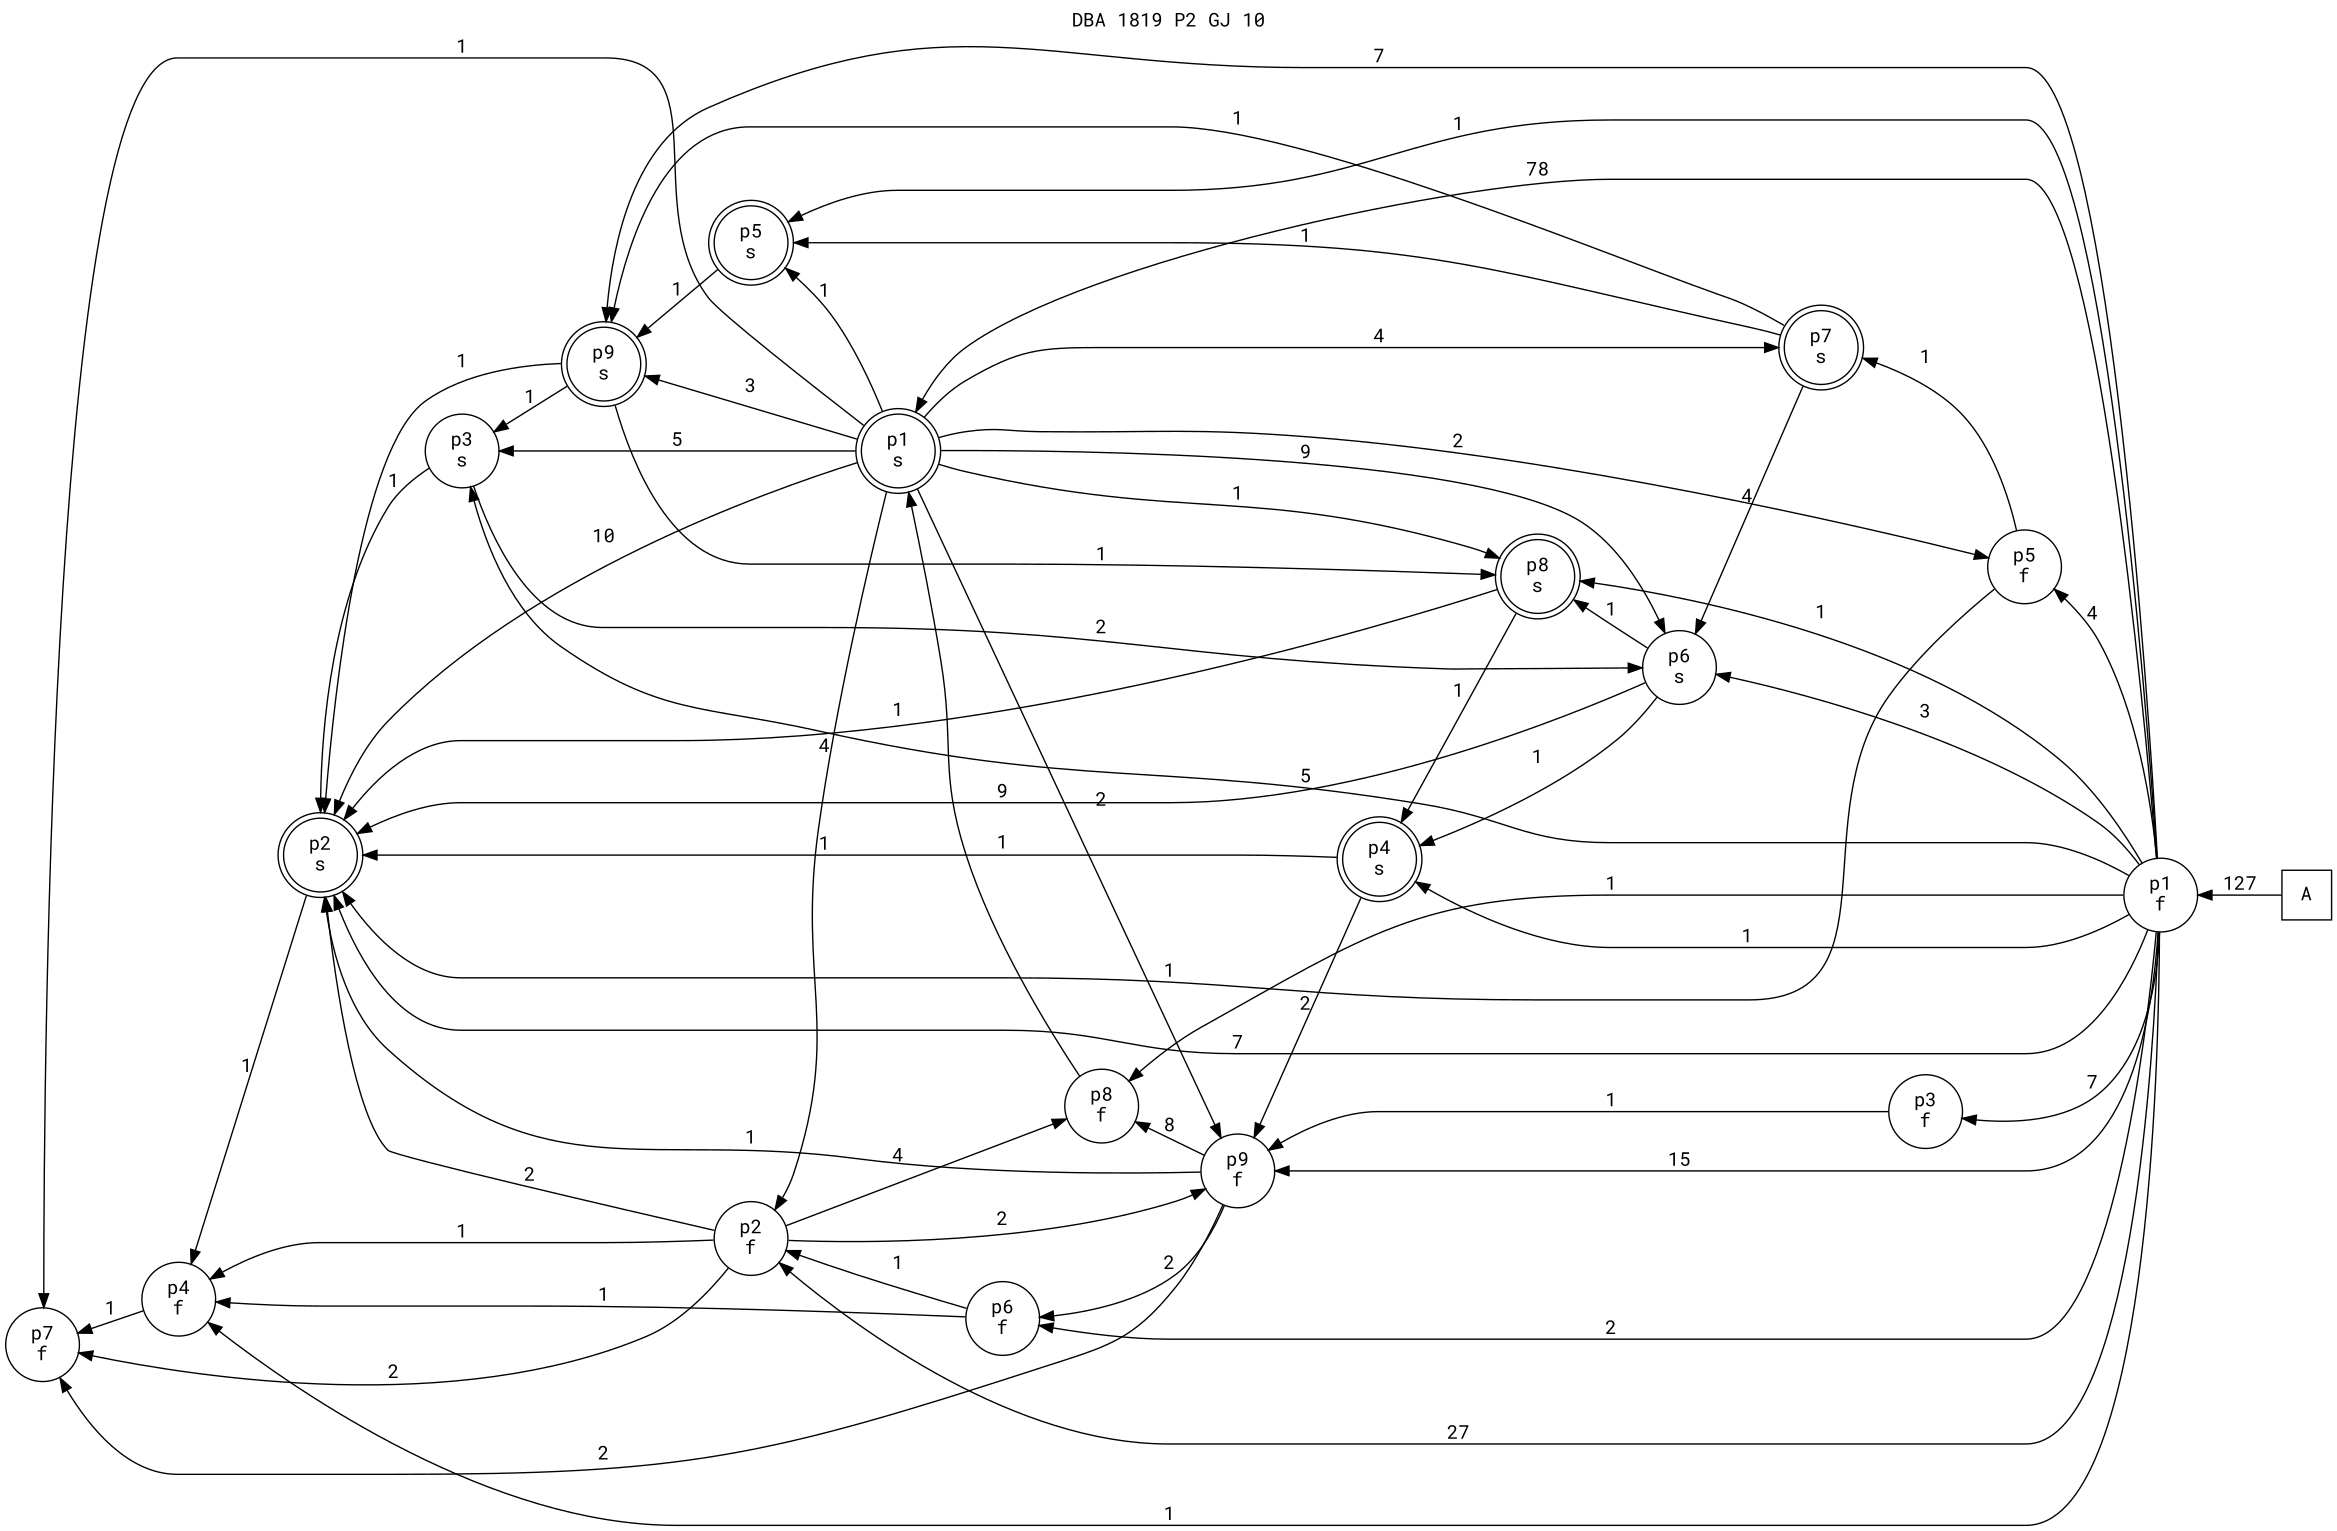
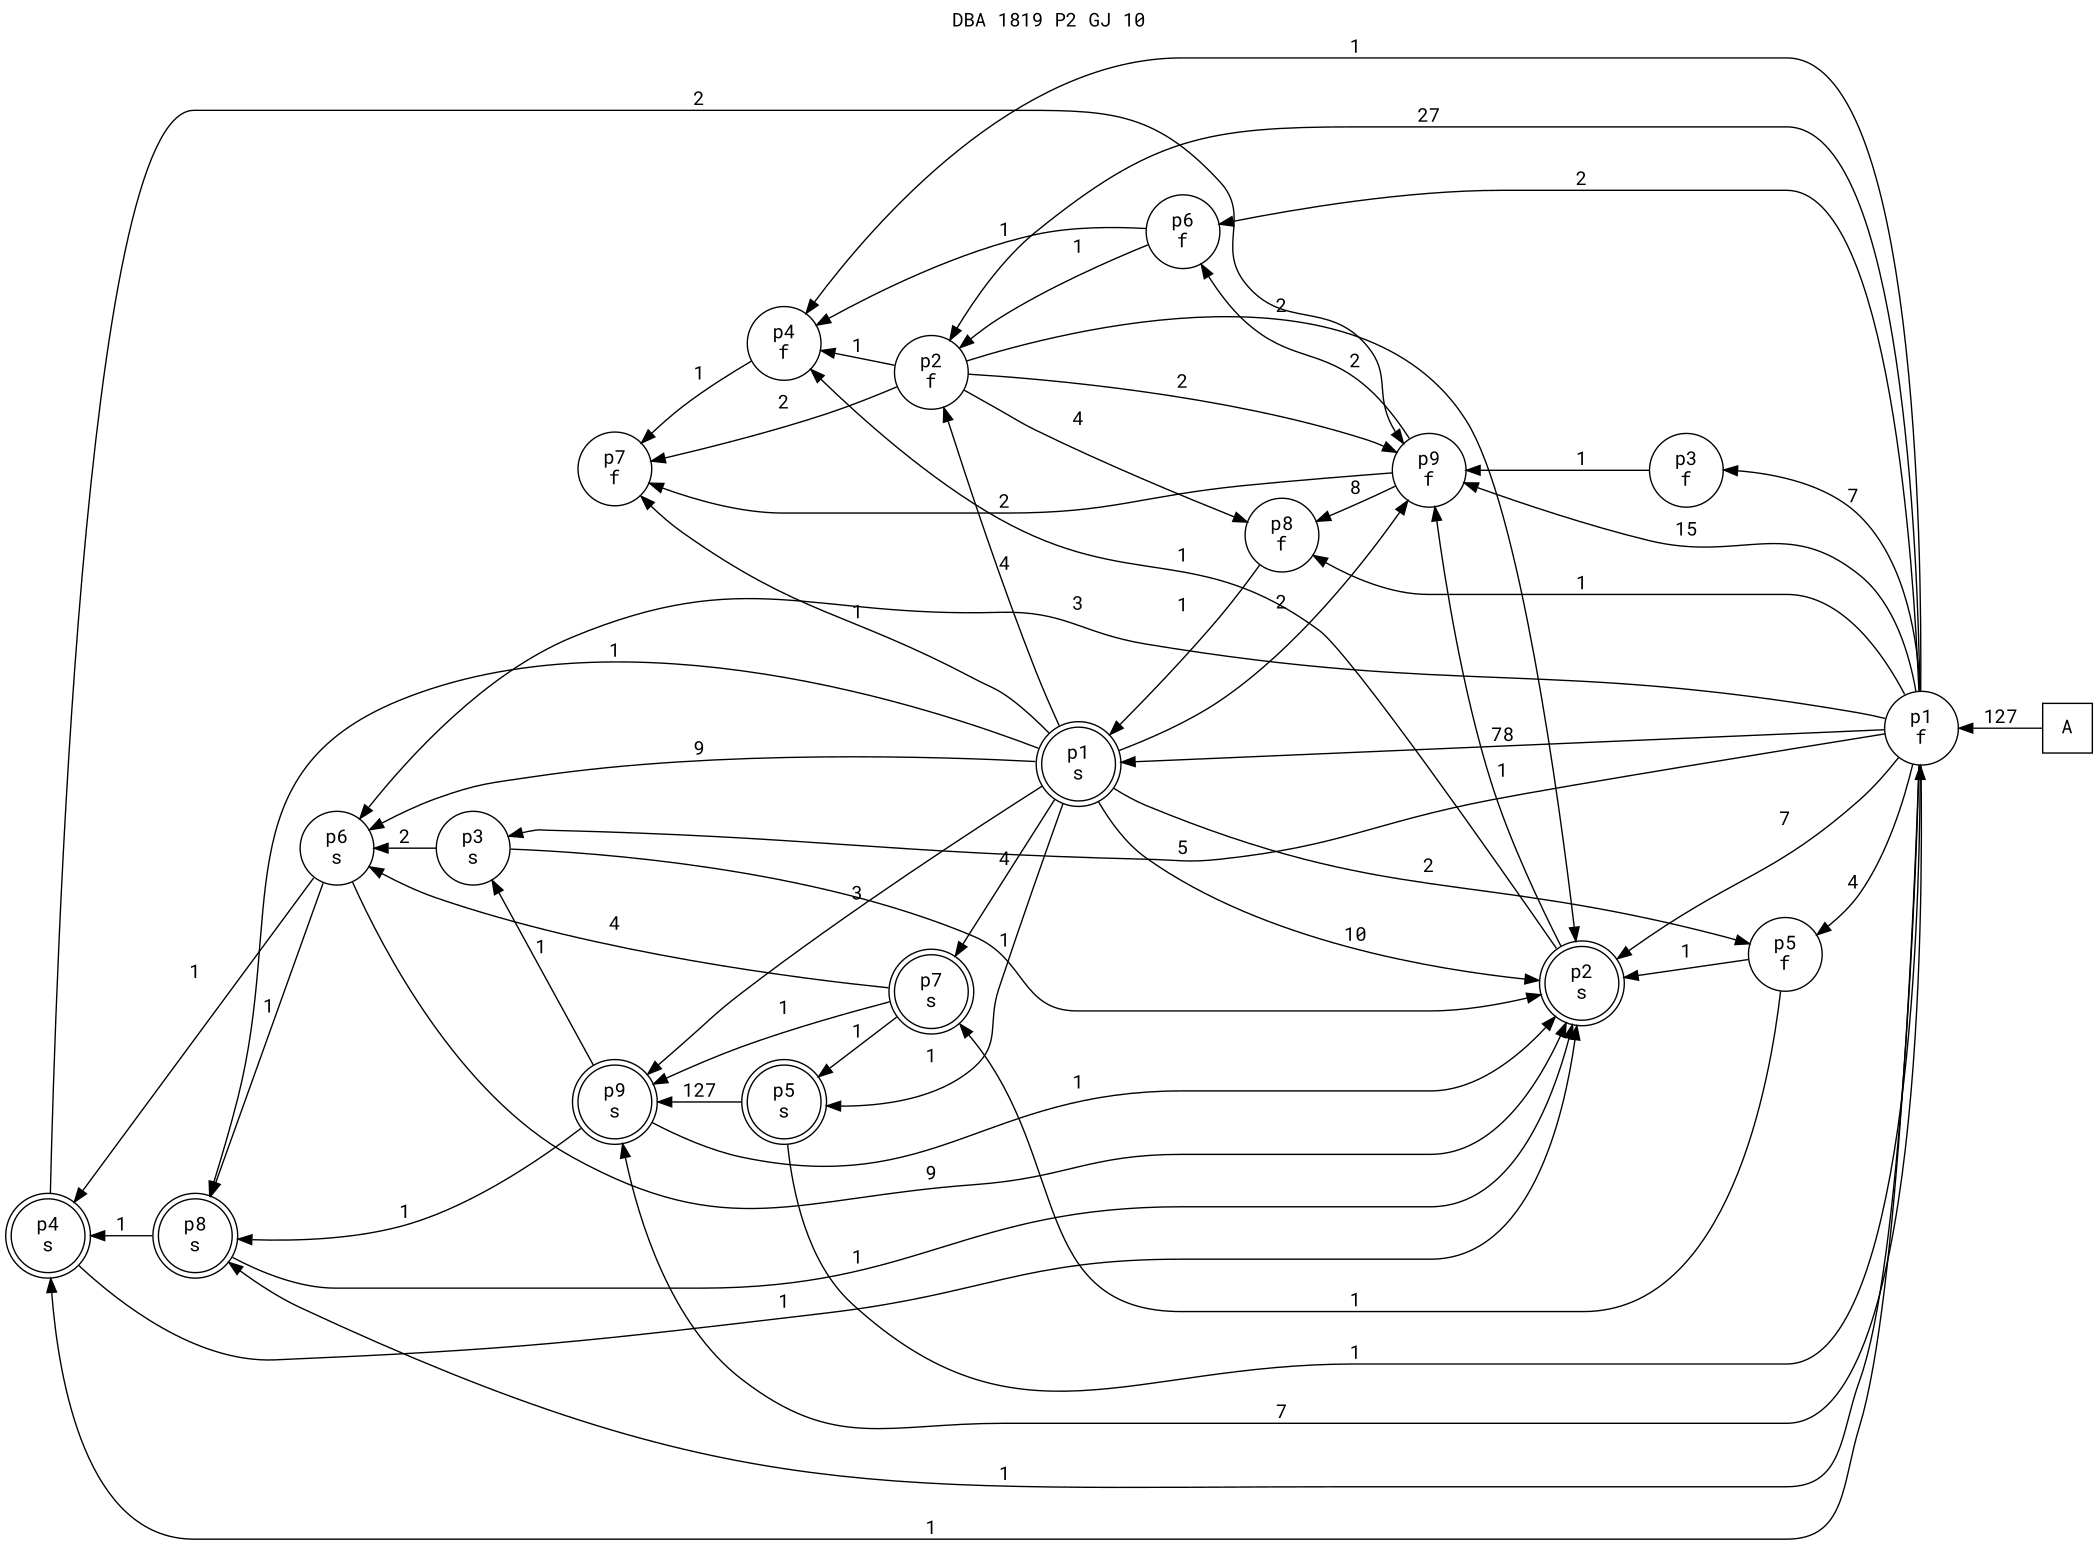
edge "p1 f" -> "p5 s": reversed
edge "p5 s" -> "p9 s": label "1" -> "127"
edge "p1 s" -> "p3 s": removed, label "5"
edge "p9 f" -> "p2 s": reversed
